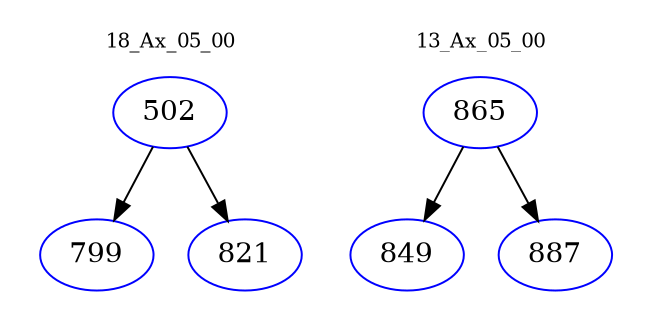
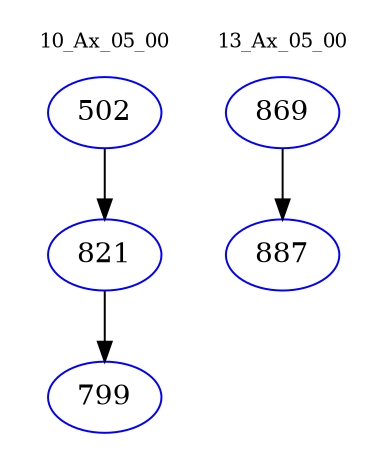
cluster "18_Ax_05_00": label "18_Ax_05_00" -> "10_Ax_05_00"
node "865": label "865" -> "869"
edge "502" -> "799": now "821" -> "799"
node "849": removed
